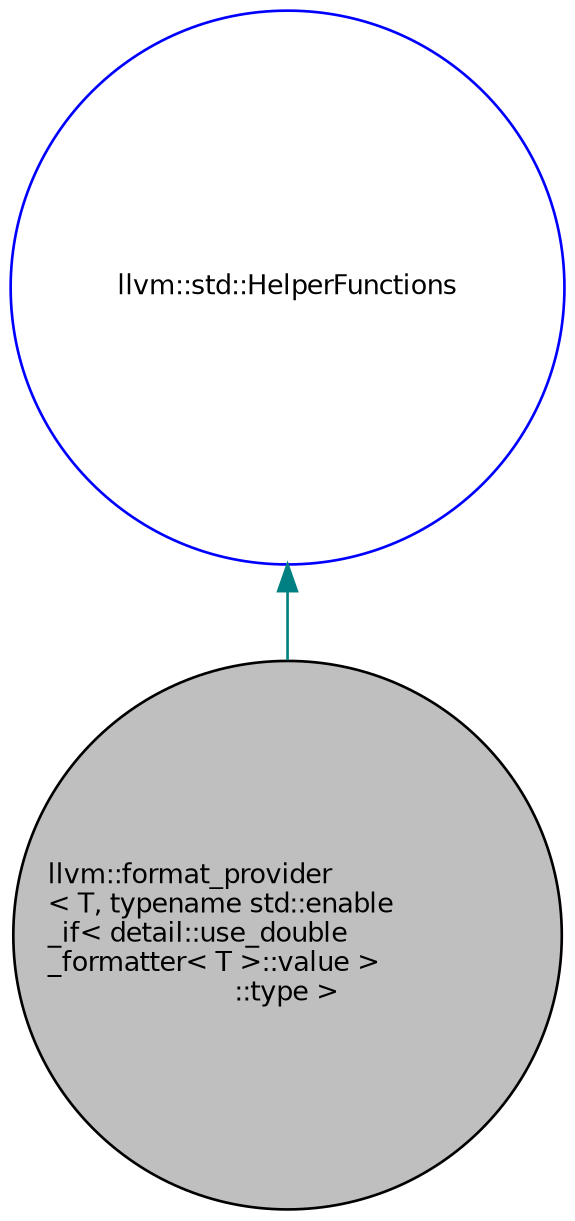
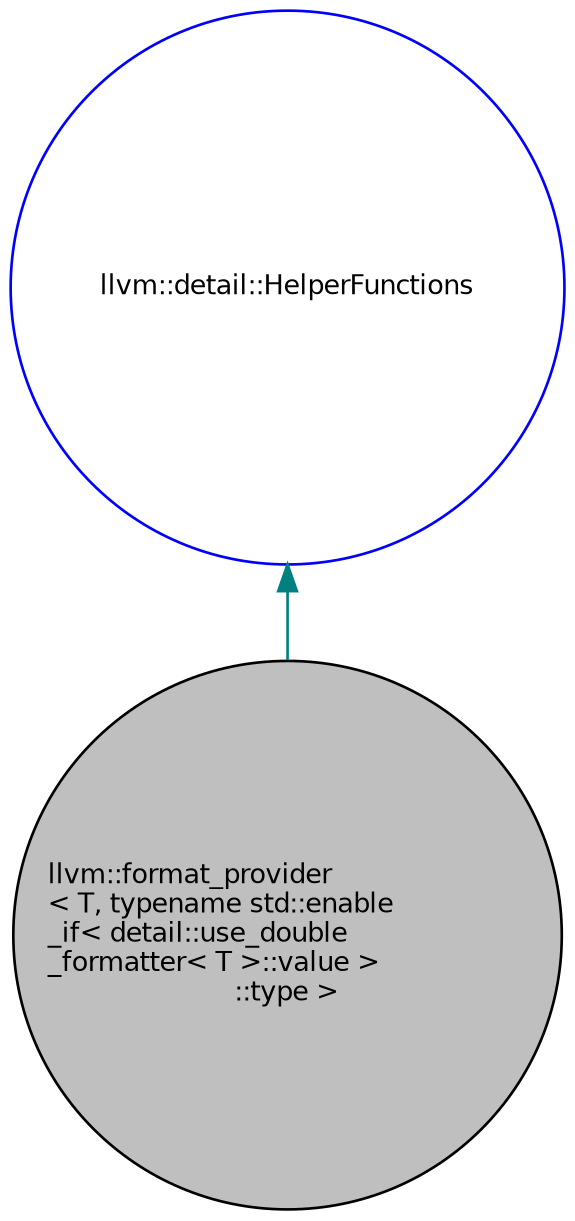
node "llvm::std::HelperFunctions": label "llvm::std::HelperFunctions" -> "llvm::detail::HelperFunctions"
